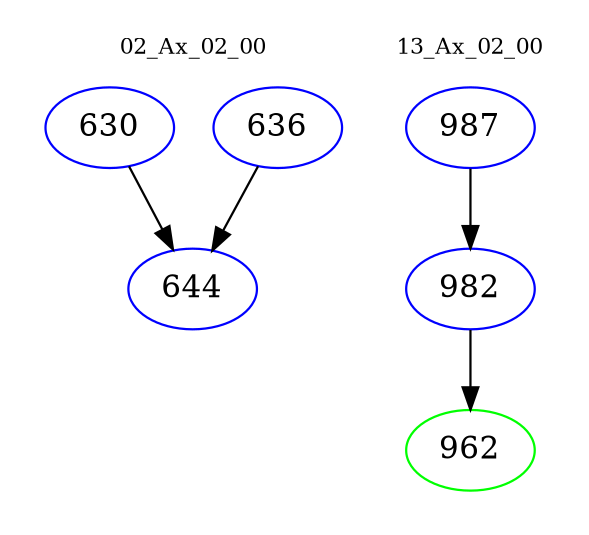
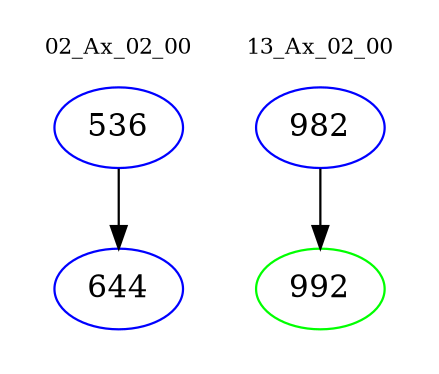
node "630": removed
node "636": label "636" -> "536"
node "987": removed
node "962": label "962" -> "992"
